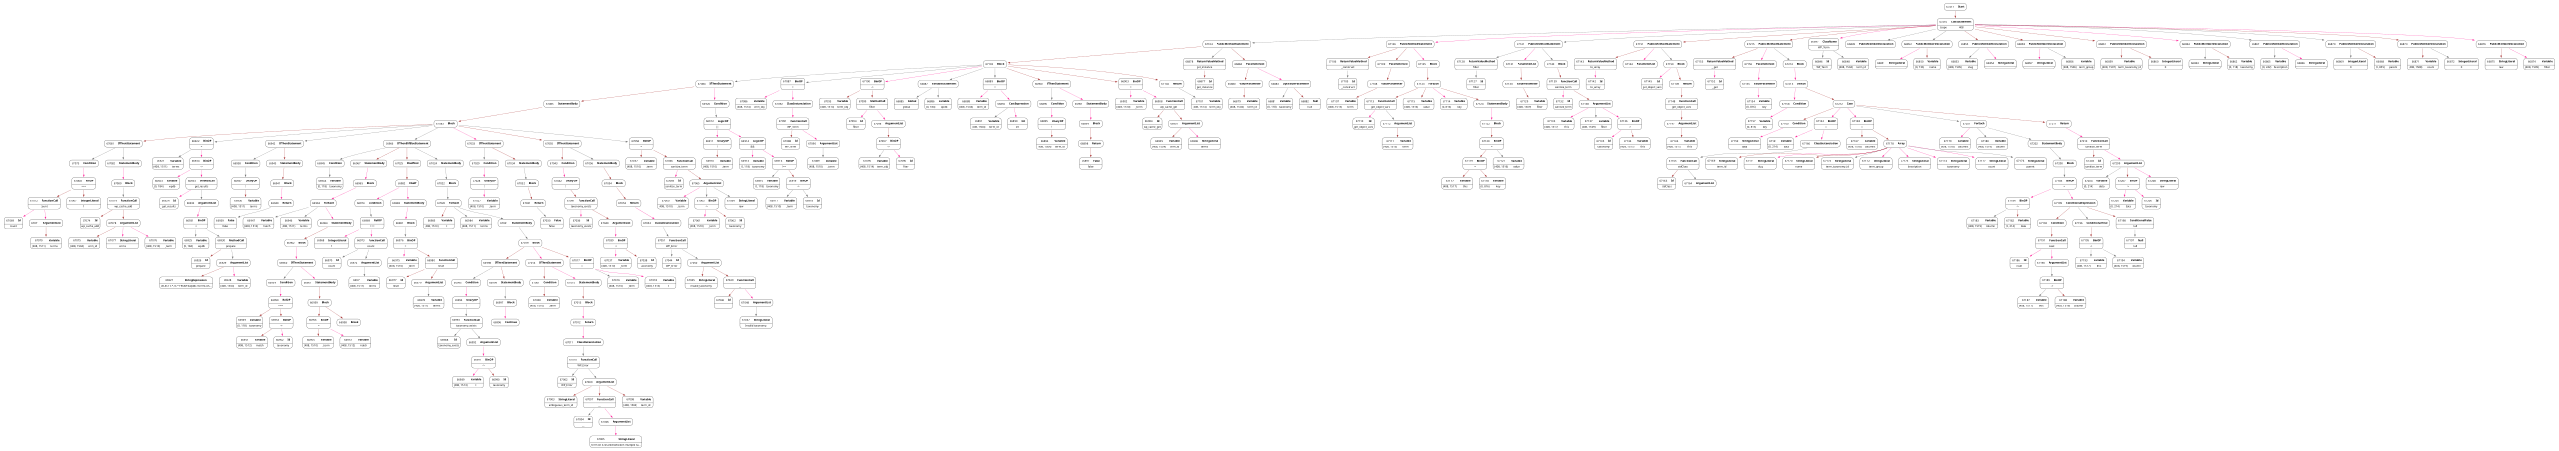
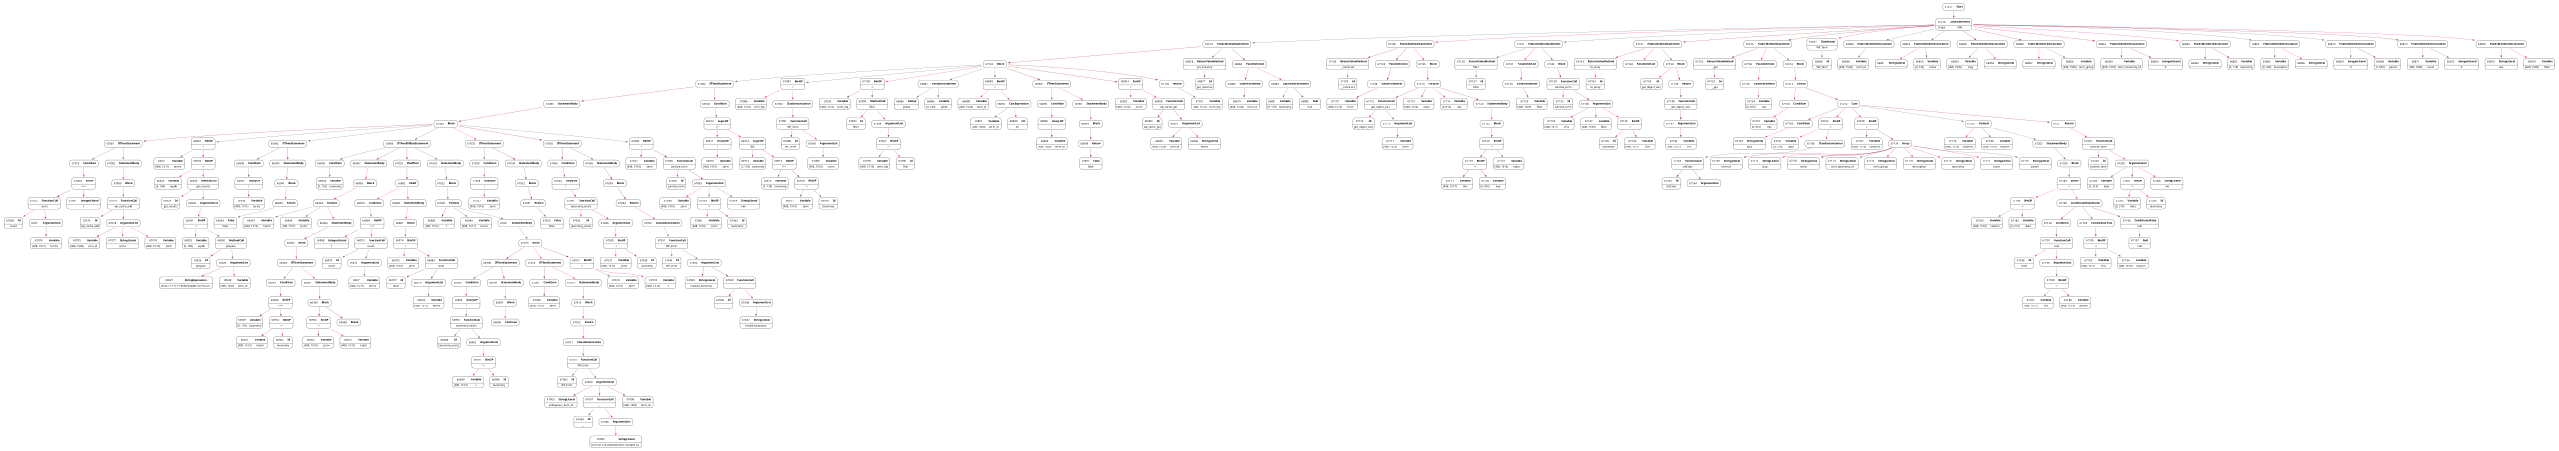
edge "66847" -> "66848": now "66849" -> "66848"
